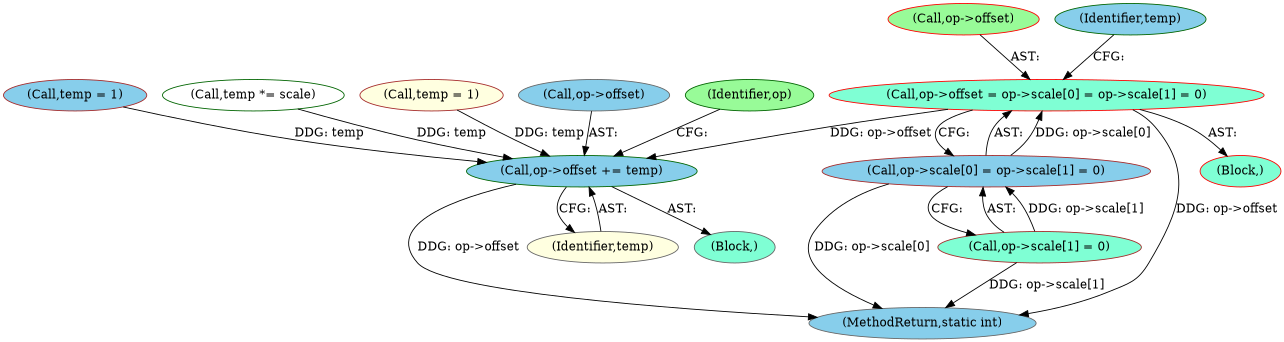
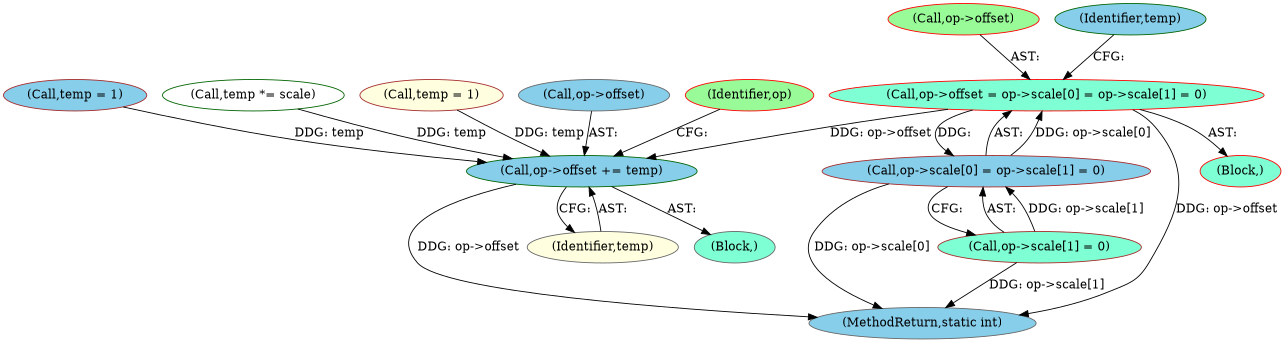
node "(Identifier,op)": color darkgreen -> red
edge "(Call,op->offset = op->scale[0] = op->scale[1] = 0)" -> "(Call,op->scale[0] = op->scale[1] = 0)": label "CFG: " -> "DDG: "
